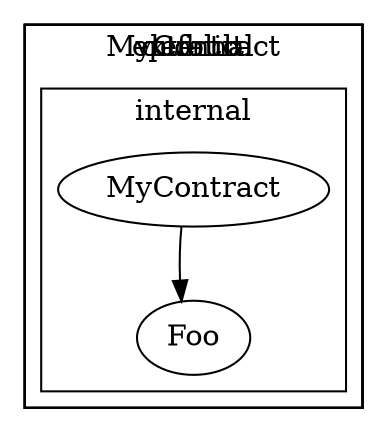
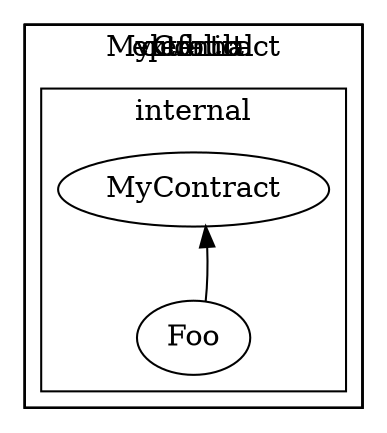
edge "MyContract" -> "Foo": reversed
